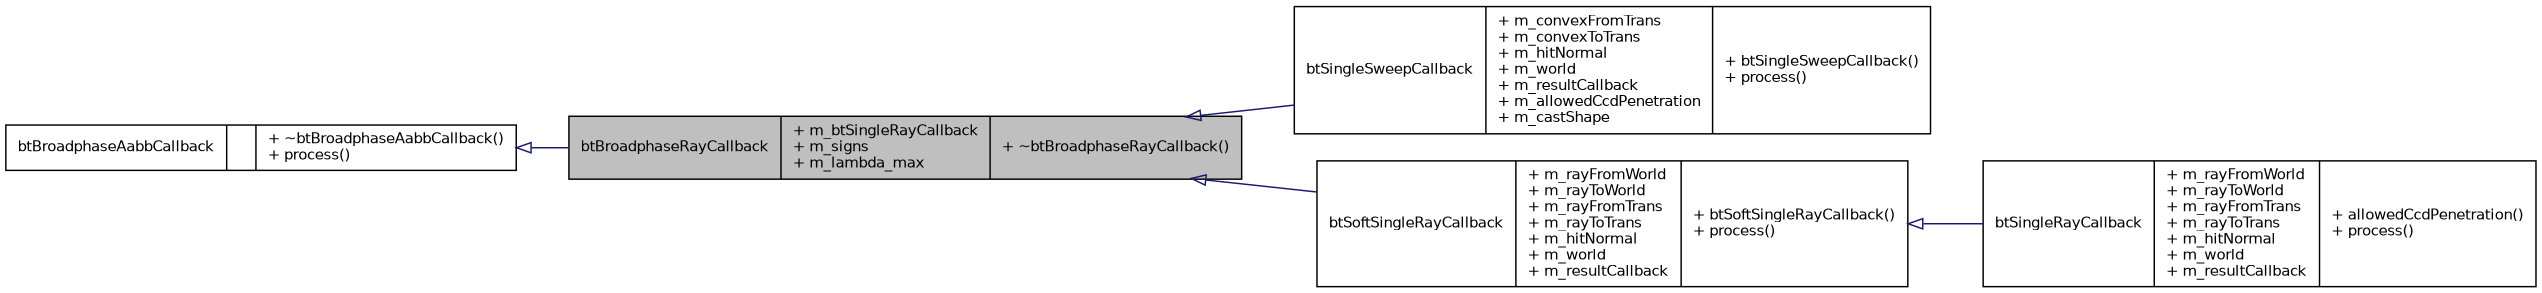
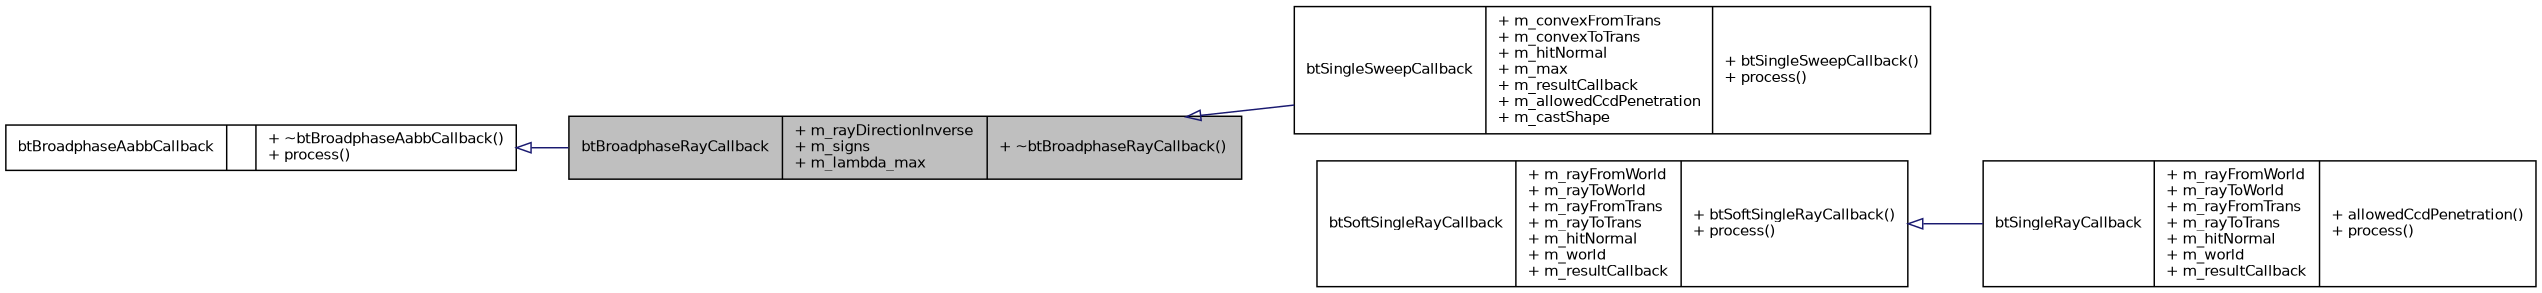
node "btSingleSweepCallback": text "+ m_world" -> "+ m_max"
node "btBroadphaseRayCallback": text "+ m_btSingleRayCallback" -> "+ m_rayDirectionInverse"
edge "btSoftSingleRayCallback" -> "btBroadphaseRayCallback": removed
